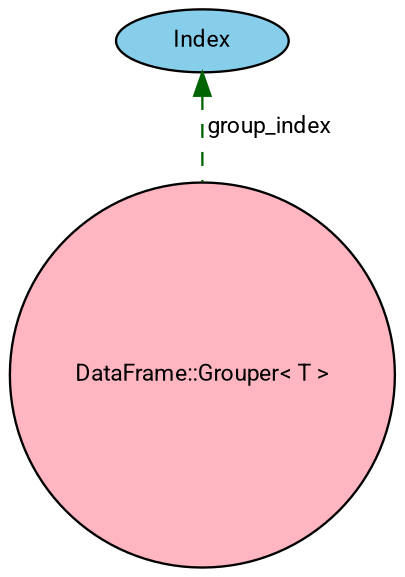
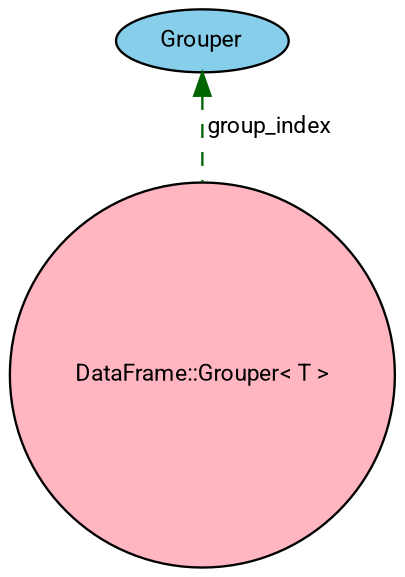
node "Index": label "Index" -> "Grouper"
